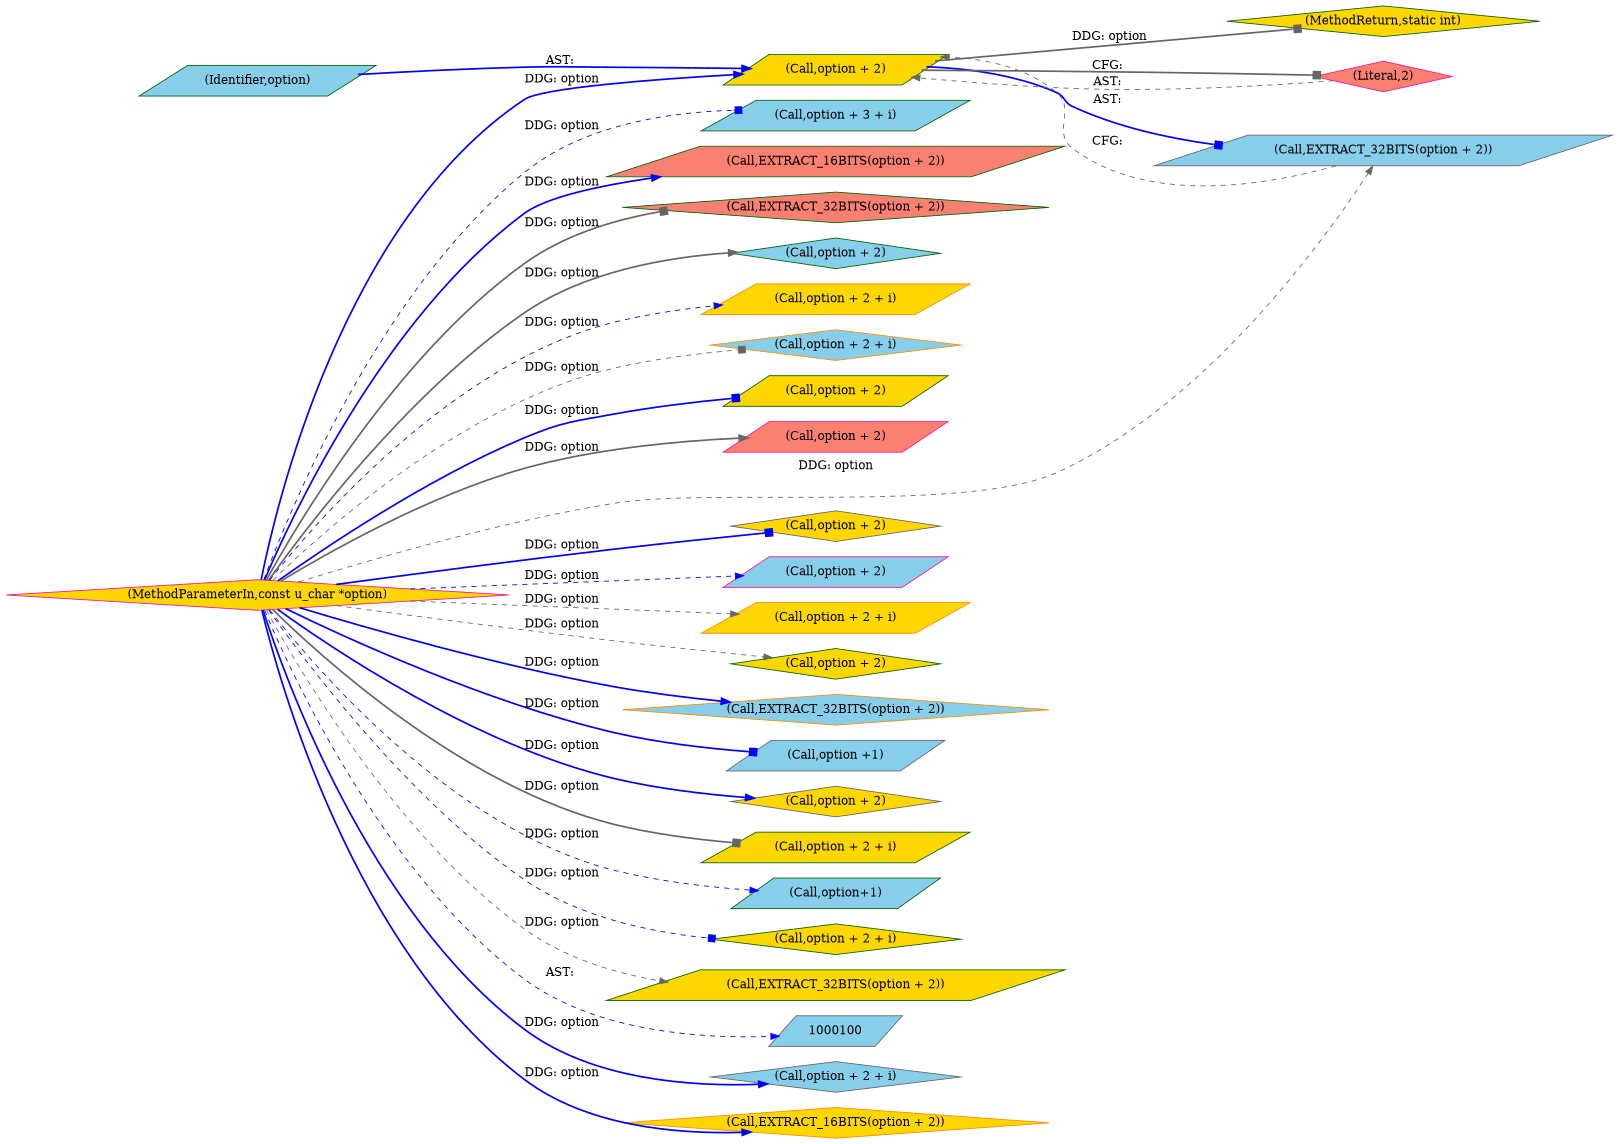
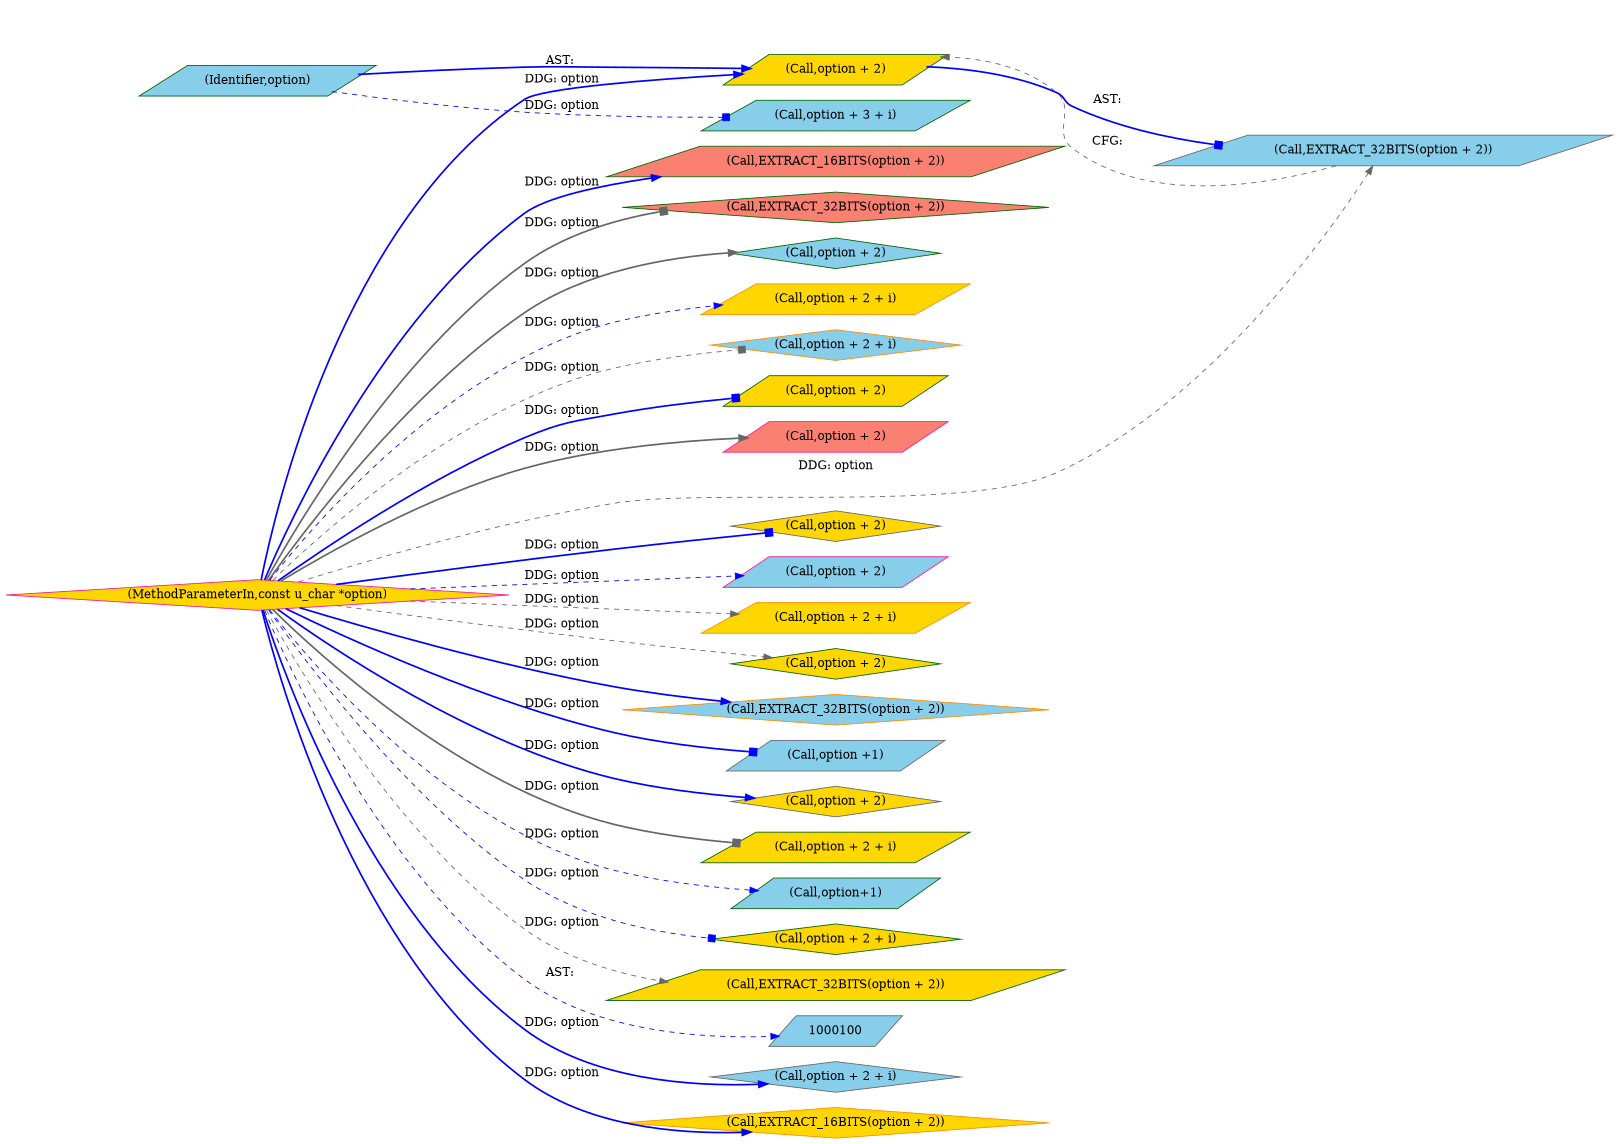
node "(MethodReturn,static int)": removed
node "(Literal,2)": removed
edge "(MethodParameterIn,const u_char *option)" -> "(Call,option + 3 + i)": now "(Identifier,option)" -> "(Call,option + 3 + i)"
